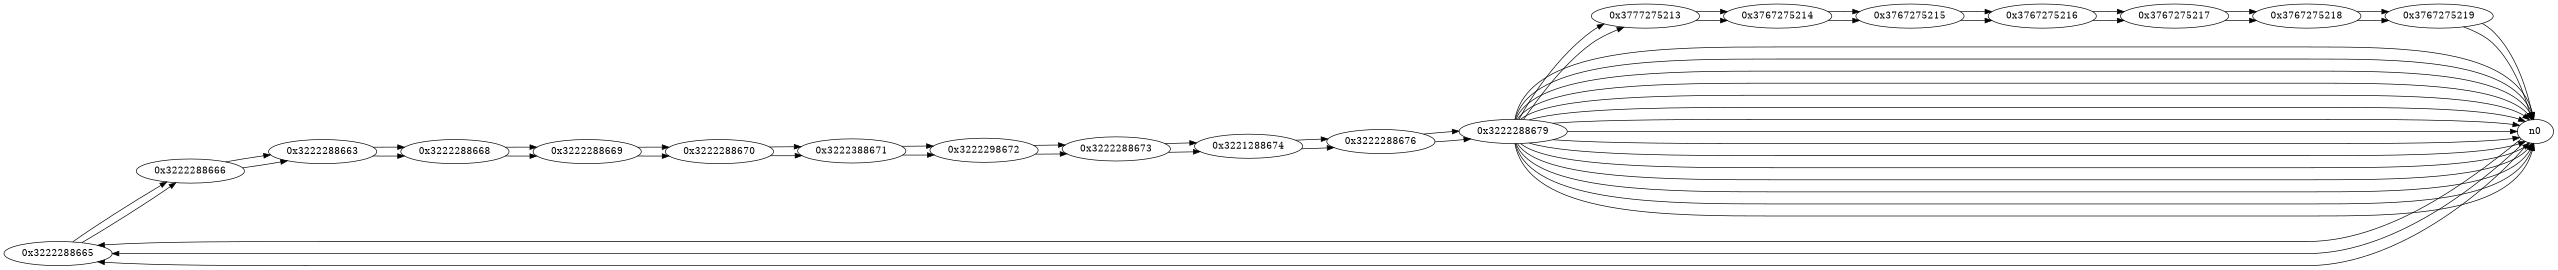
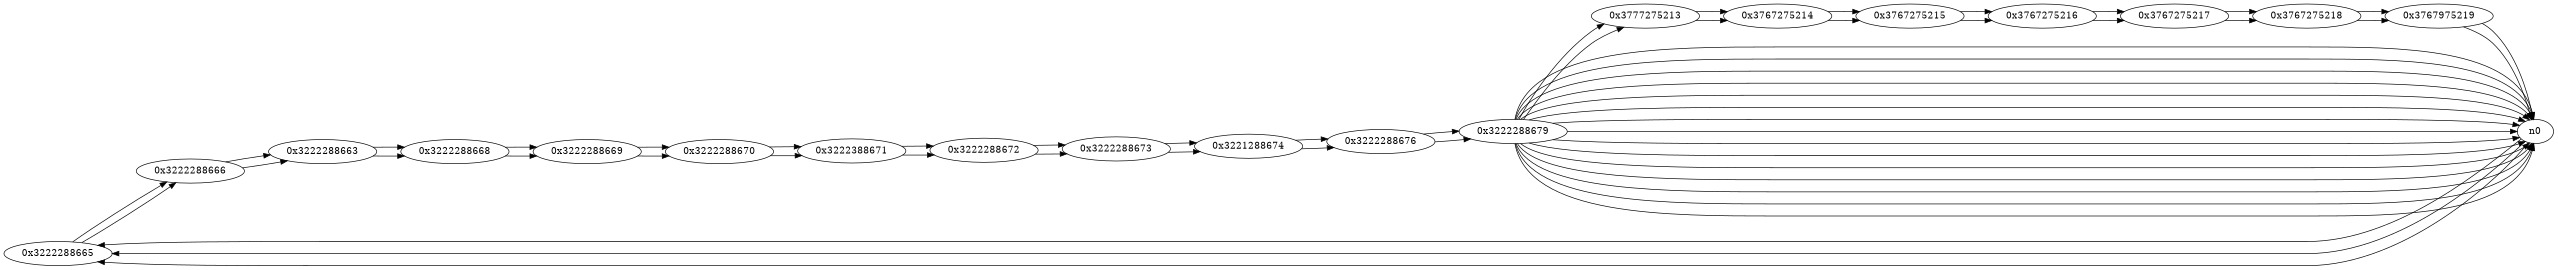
node "0x3767275219": label "0x3767275219" -> "0x3767975219"
node "0x3222298672": label "0x3222298672" -> "0x3222288672"
